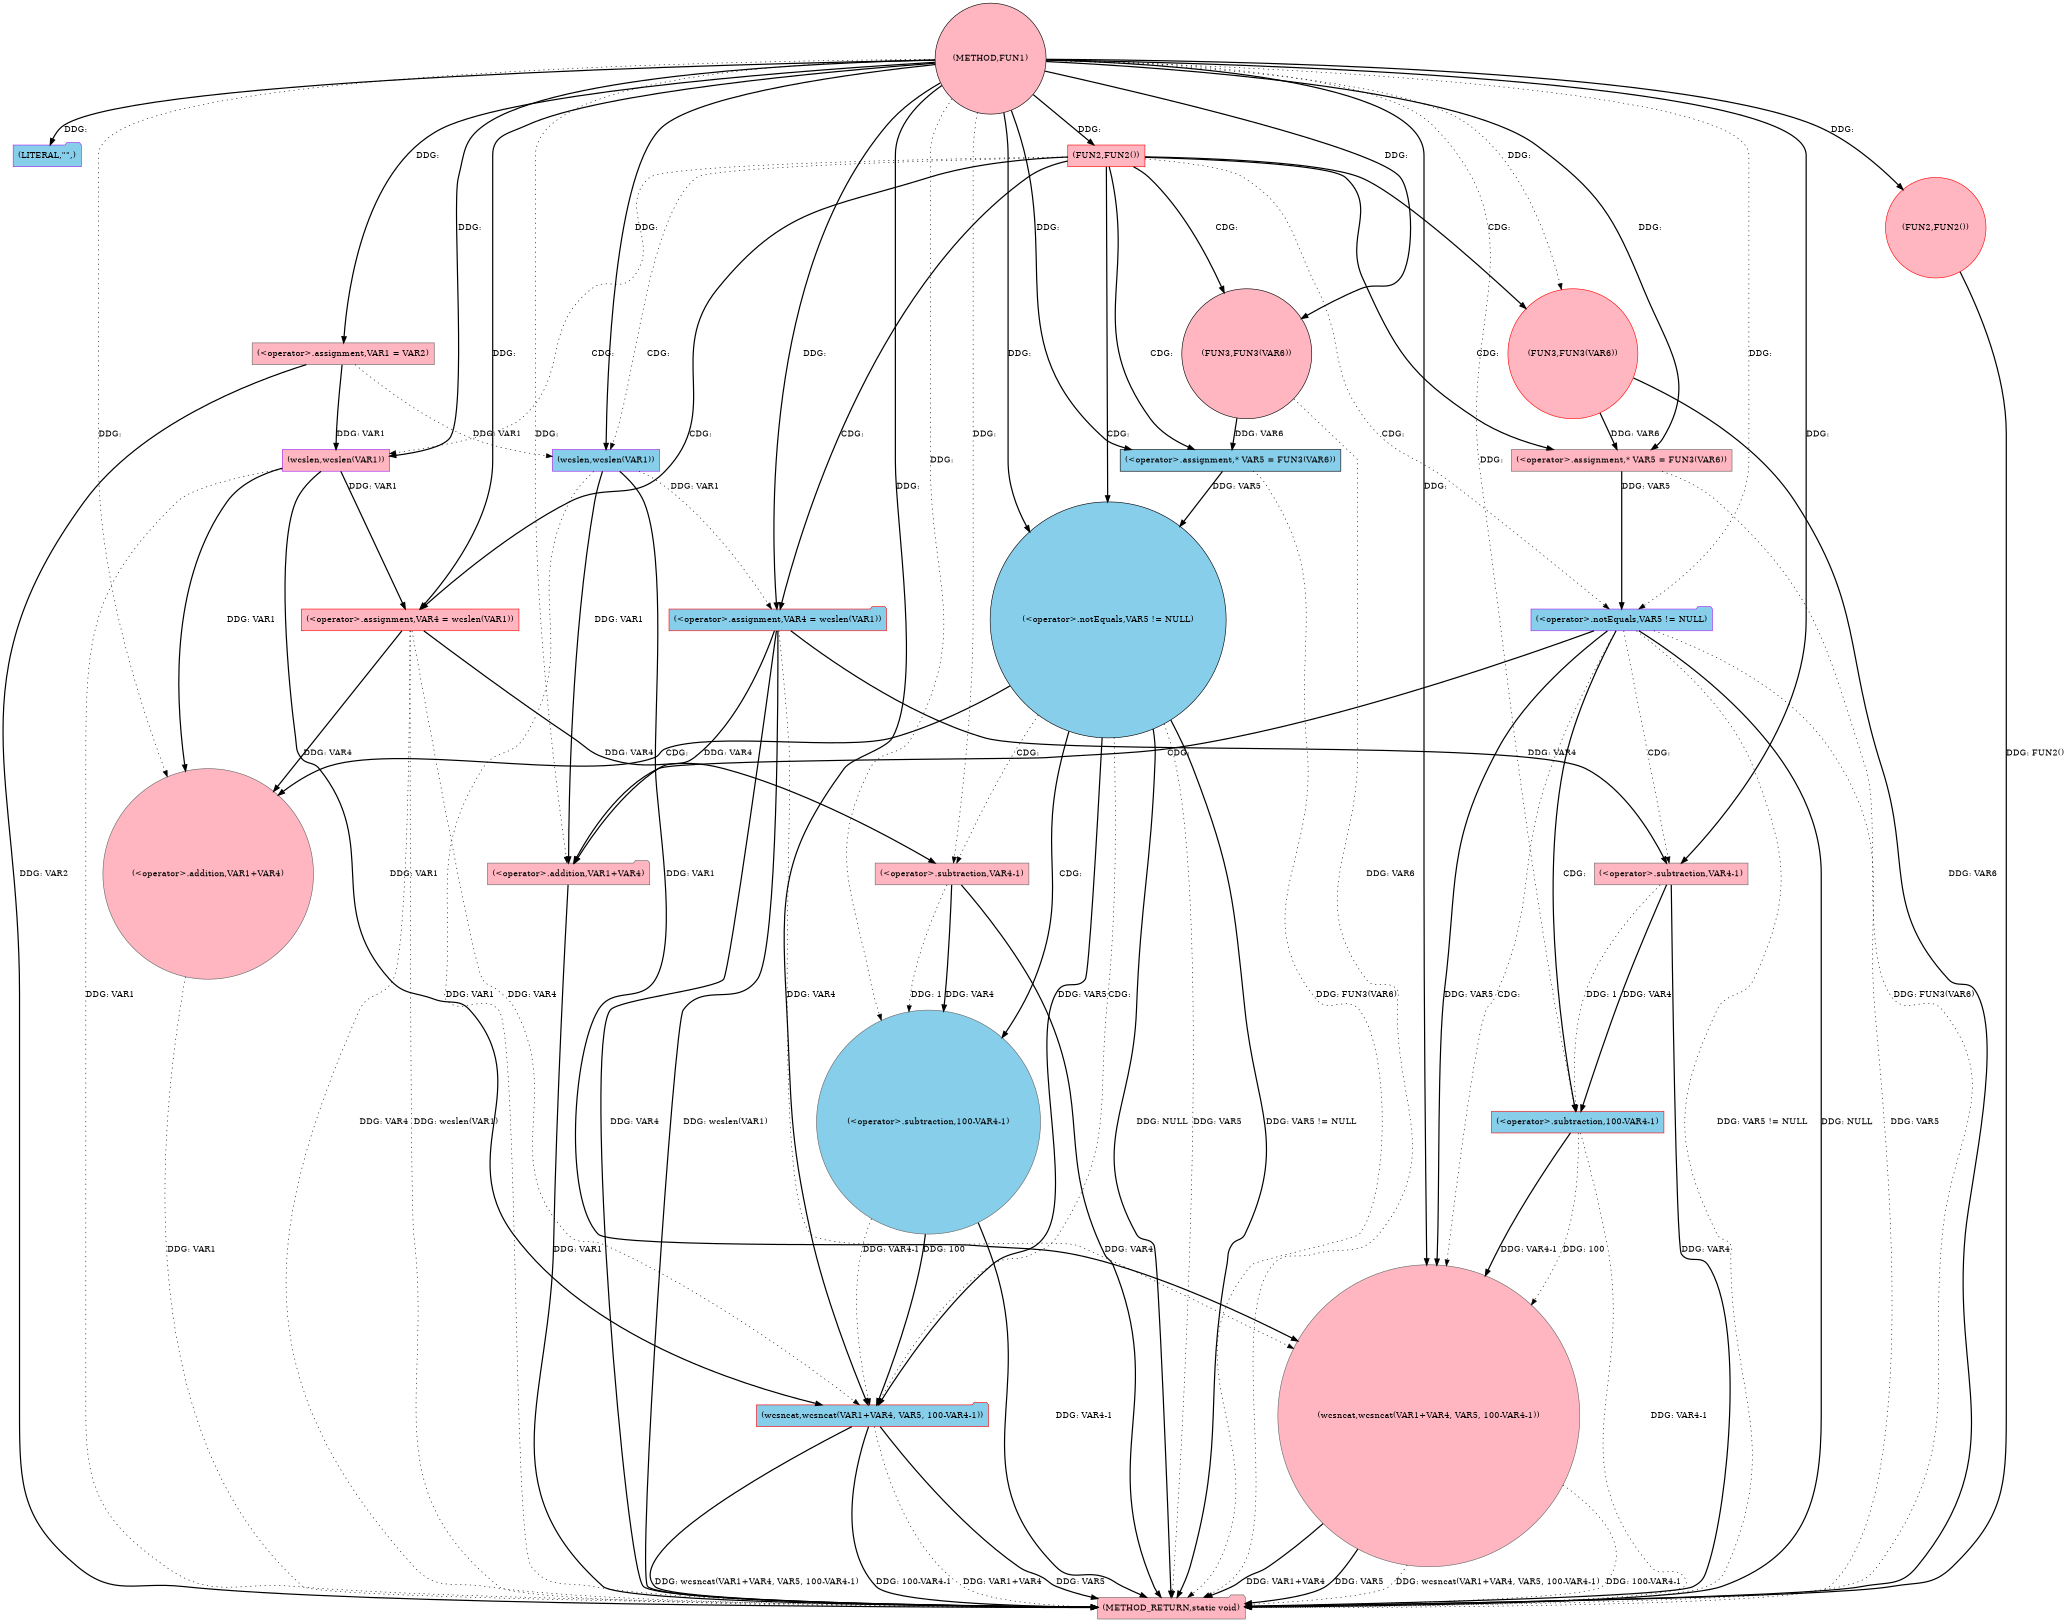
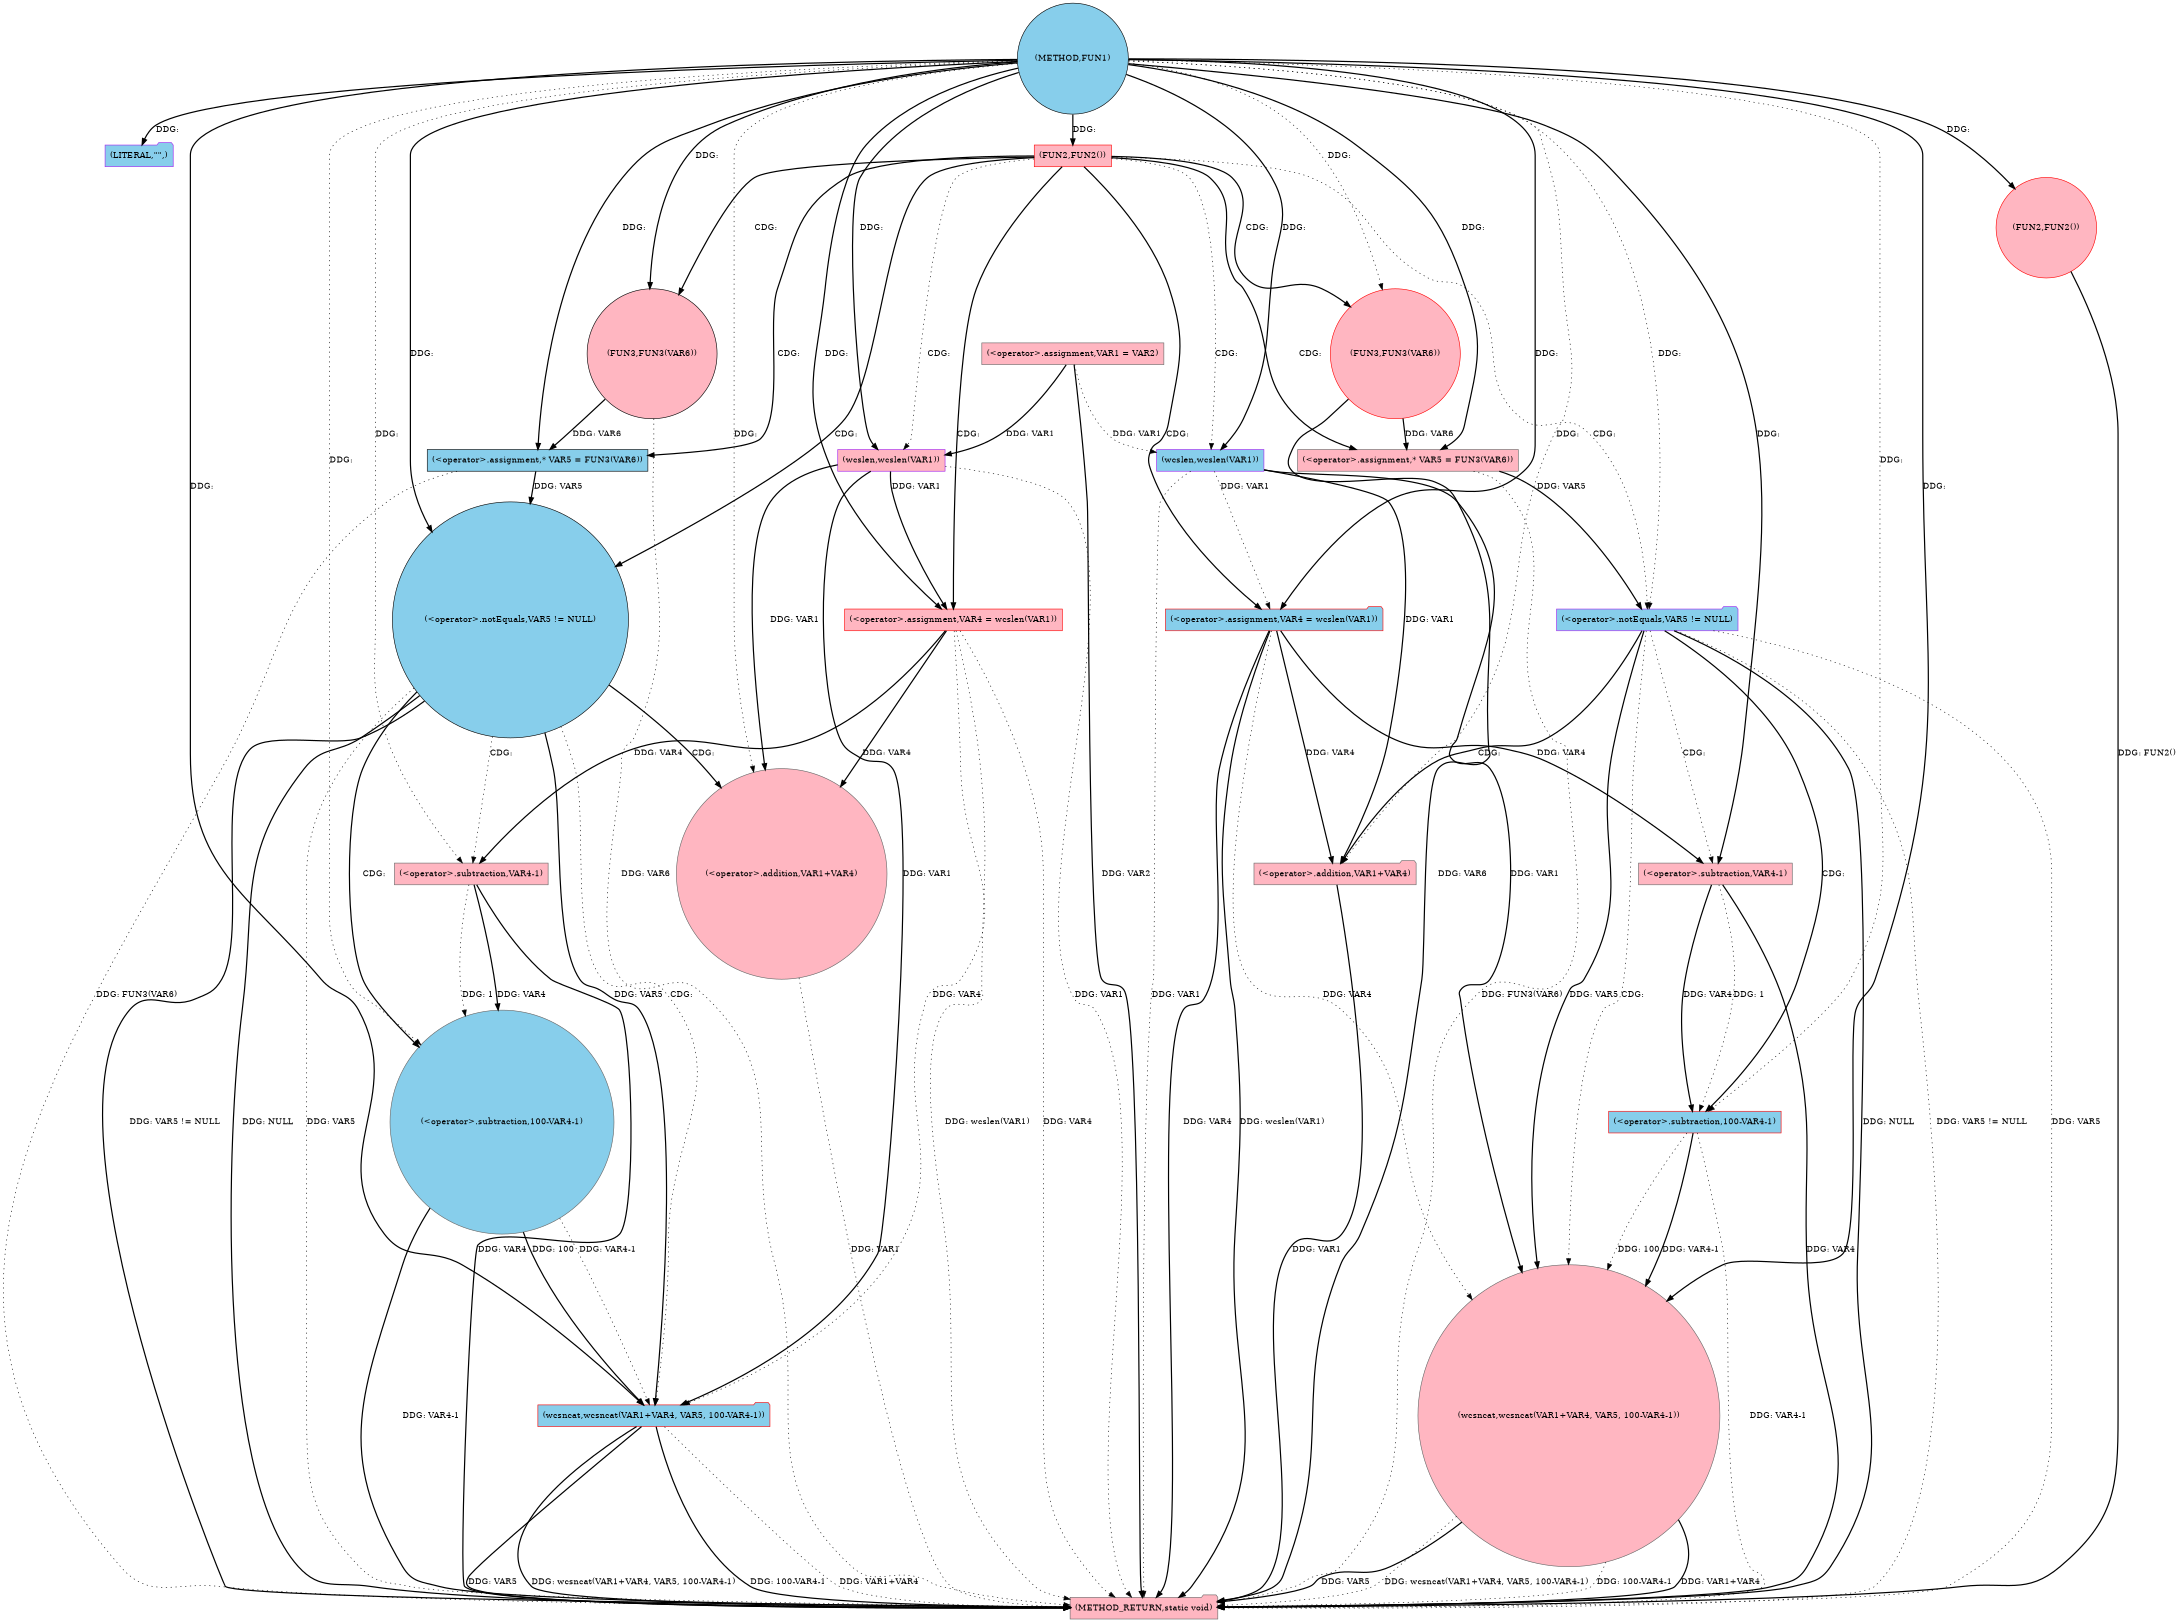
node "(METHOD,FUN1)": fillcolor lightpink -> skyblue
edge "(METHOD,FUN1)" -> "(<operator>.assignment,VAR1 = VAR2)": removed, label "DDG:"
